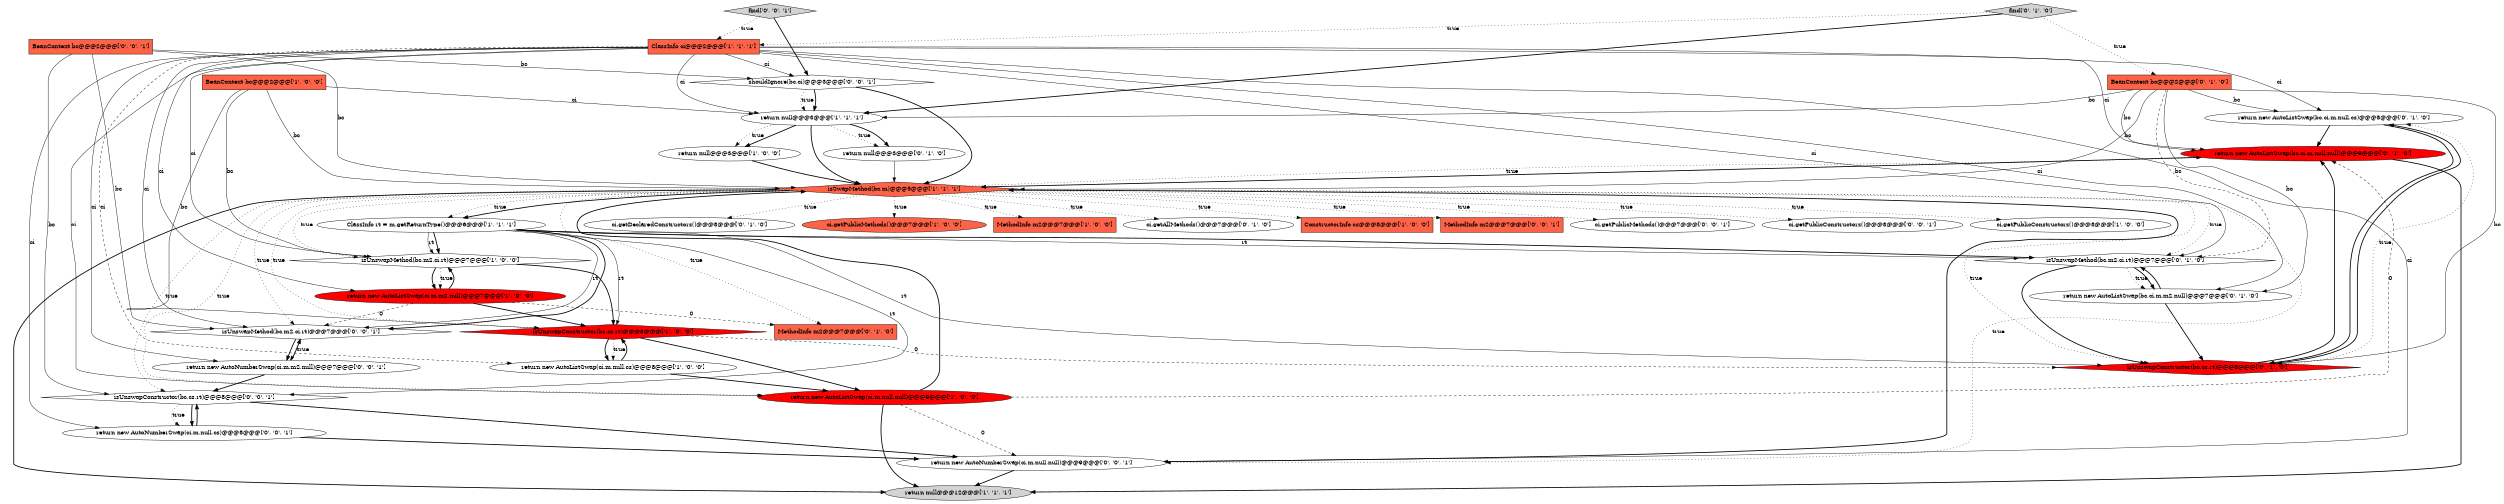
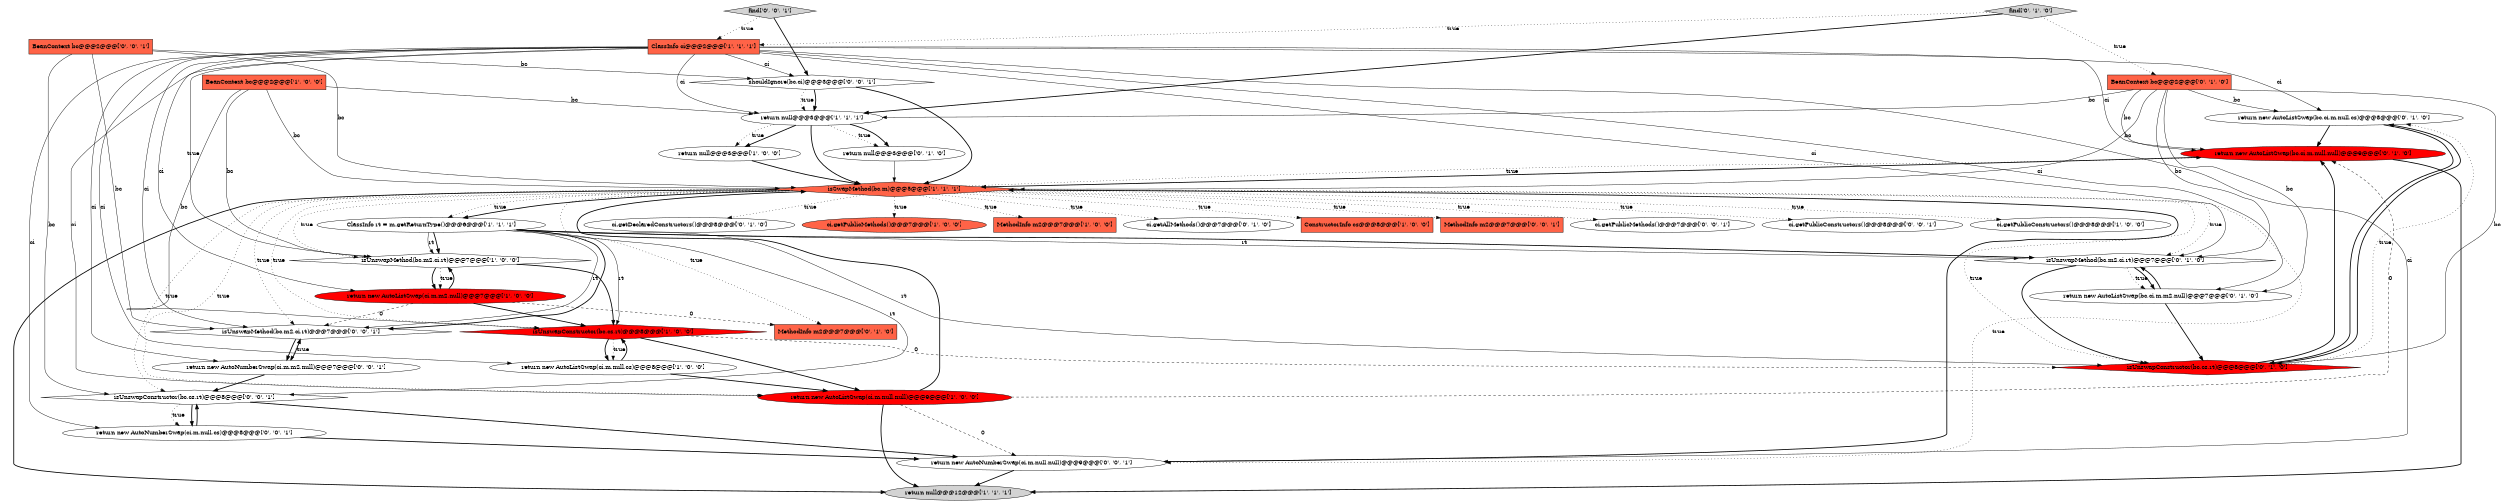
edge "BeanContext bc@@@2@@@['1', '0', '0']" -> "return null@@@3@@@['1', '1', '1']": label "ci" -> "bc"
edge "ClassInfo ci@@@2@@@['1', '1', '1']" -> "return new AutoListSwap(ci,m,null,cs)@@@8@@@['1', '0', '0']": style dashed -> solid
edge "ClassInfo ci@@@2@@@['1', '1', '1']" -> "isUnswapMethod(bc,m2,ci,rt)@@@7@@@['1', '0', '0']": label "ci" -> "true"
edge "BeanContext bc@@@2@@@['0', '1', '0']" -> "isUnswapMethod(bc,m2,ci,rt)@@@7@@@['0', '1', '0']": style dashed -> solid
